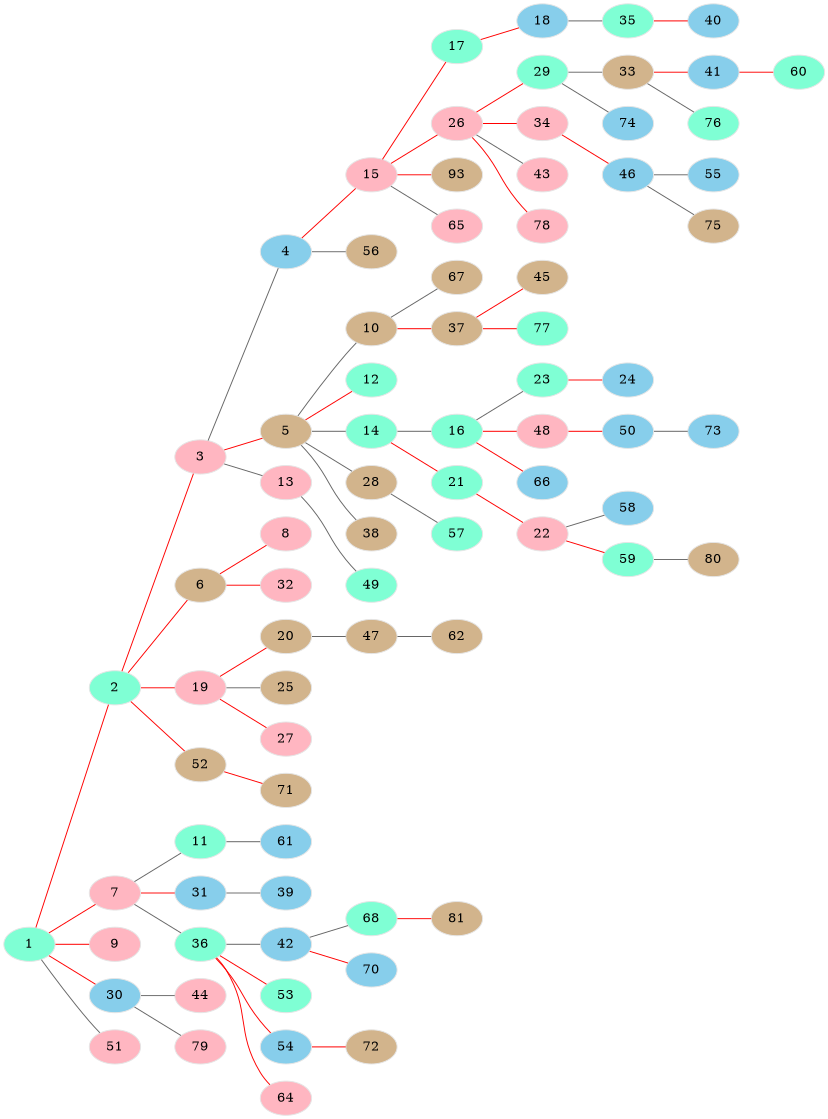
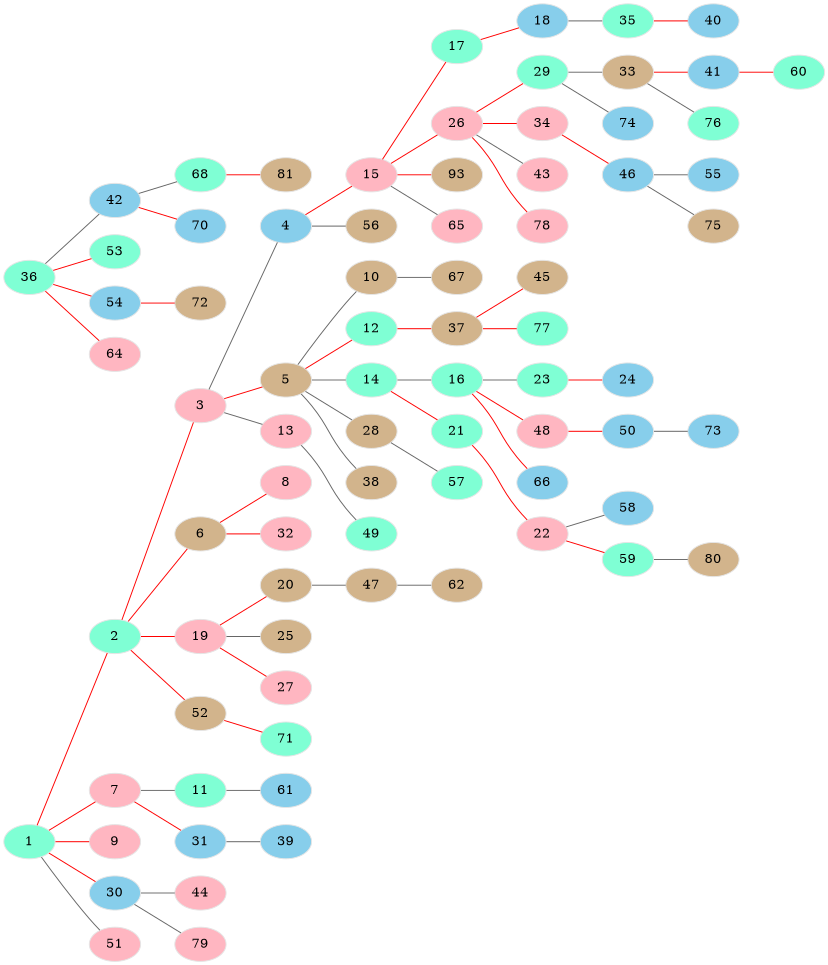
edge "10" -- "37": now "12" -- "37"
node "71": fillcolor tan -> aquamarine
edge "7" -- "36": removed
